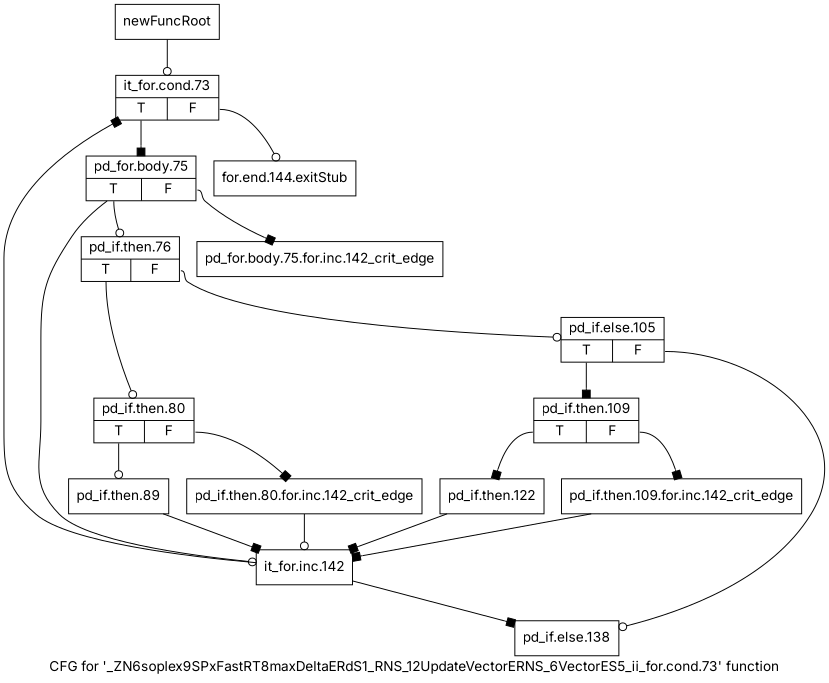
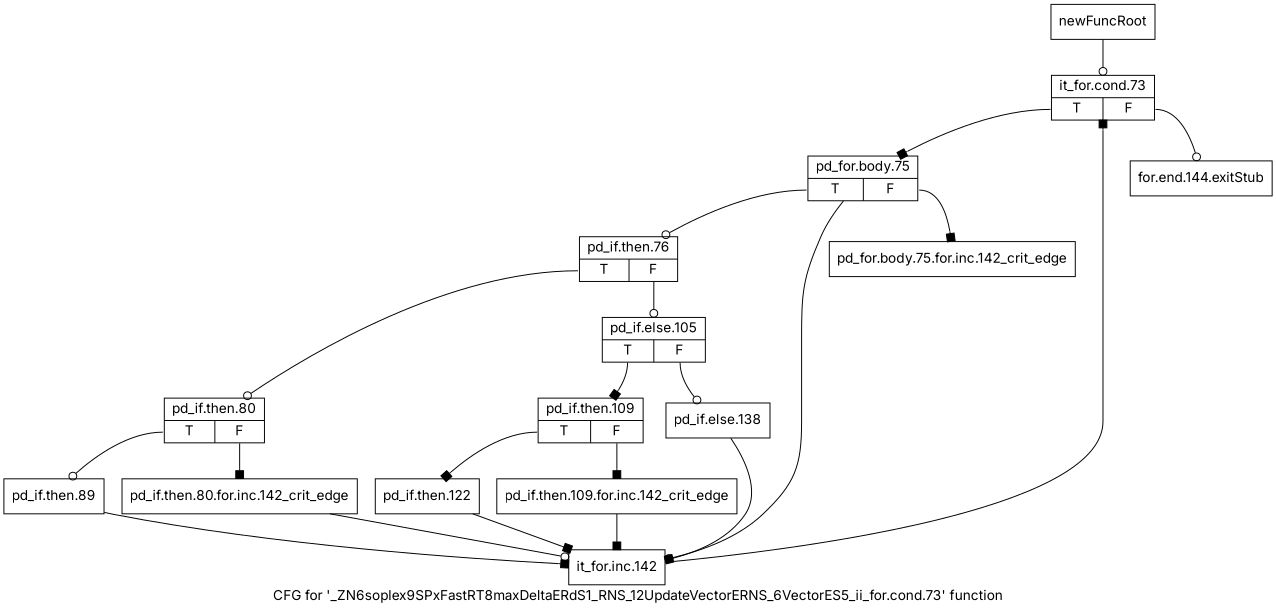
edge "it_for.inc.142" -> "pd_if.else.138": reversed
